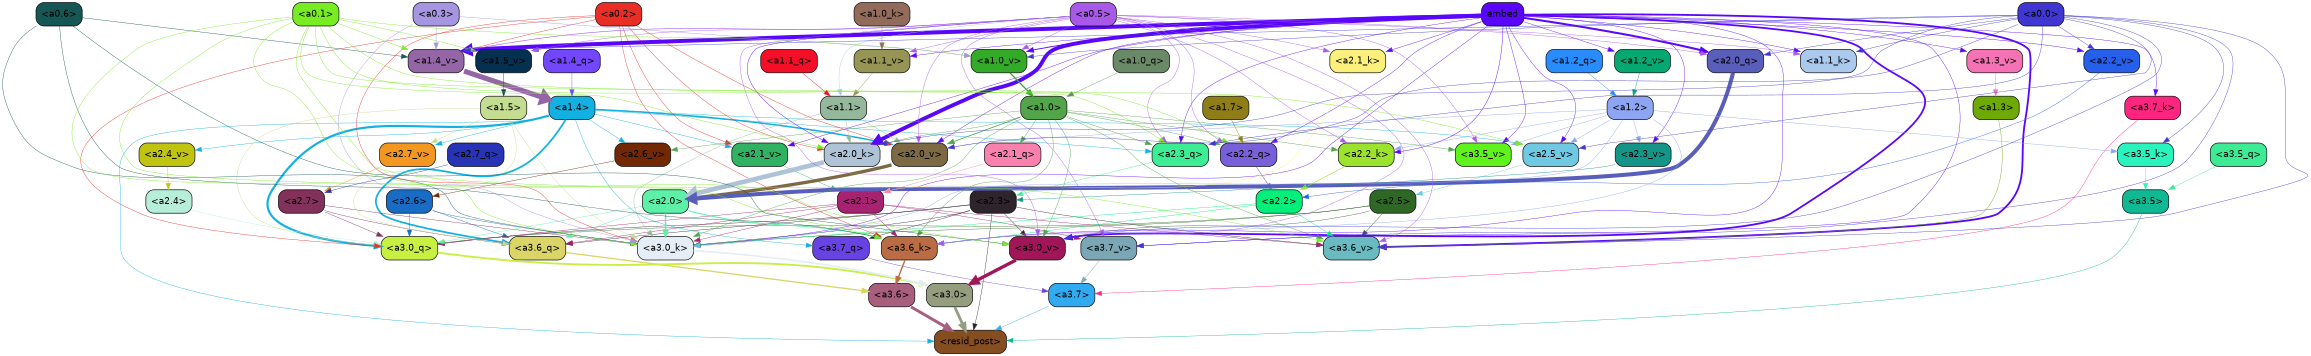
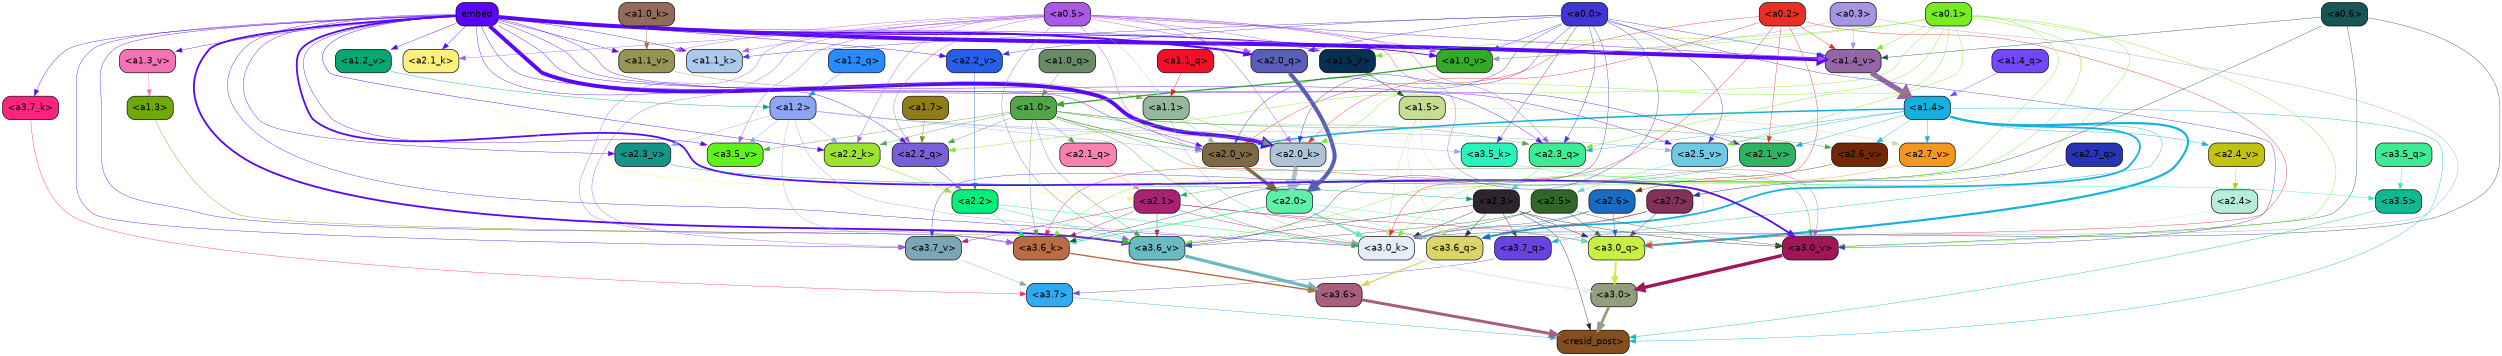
edge "<a0.5>" -> "<a2.0_k>": color #5906fb -> #a859e7
edge "<a3.6_v>" -> "<a3.6>": added
